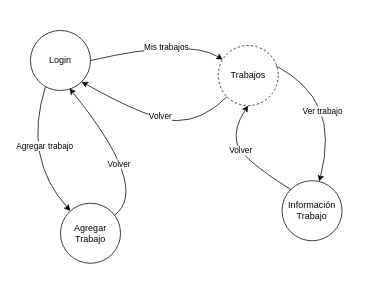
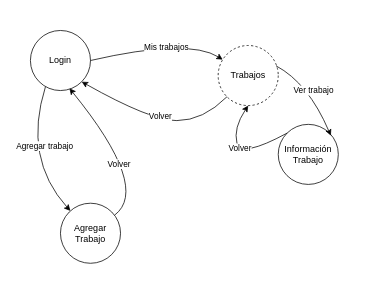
node "Información Trabajo": moved (312, 210) -> (308, 154)
